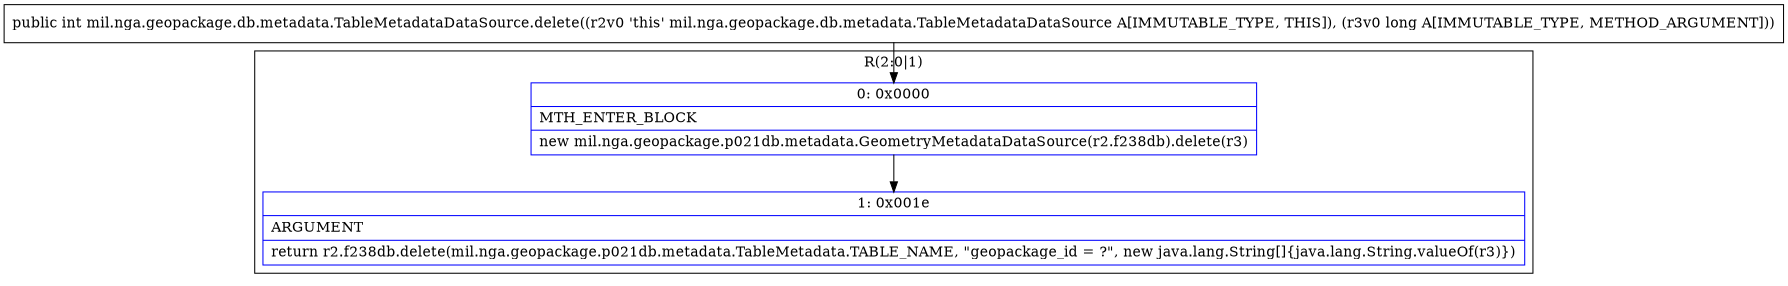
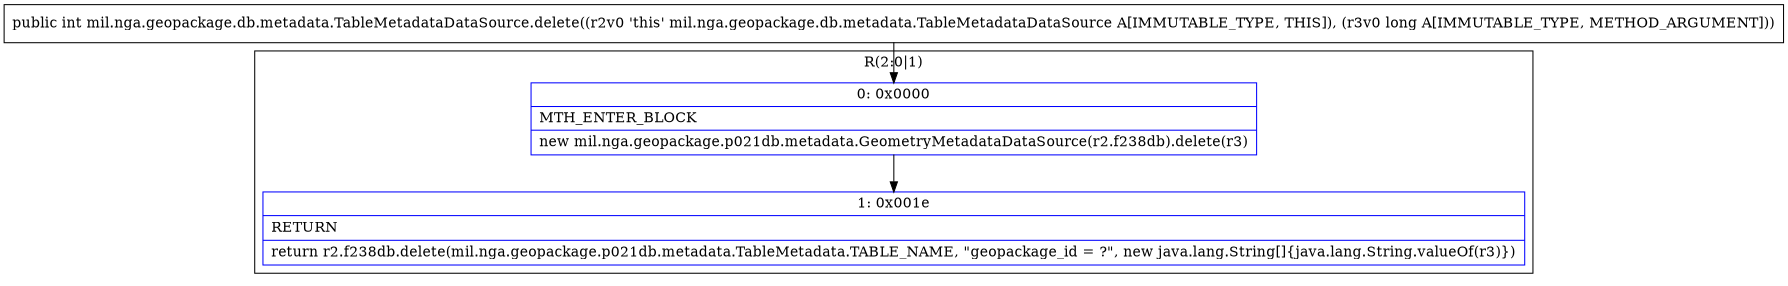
node "1: 0x001e": text "ARGUMENT" -> "RETURN"
